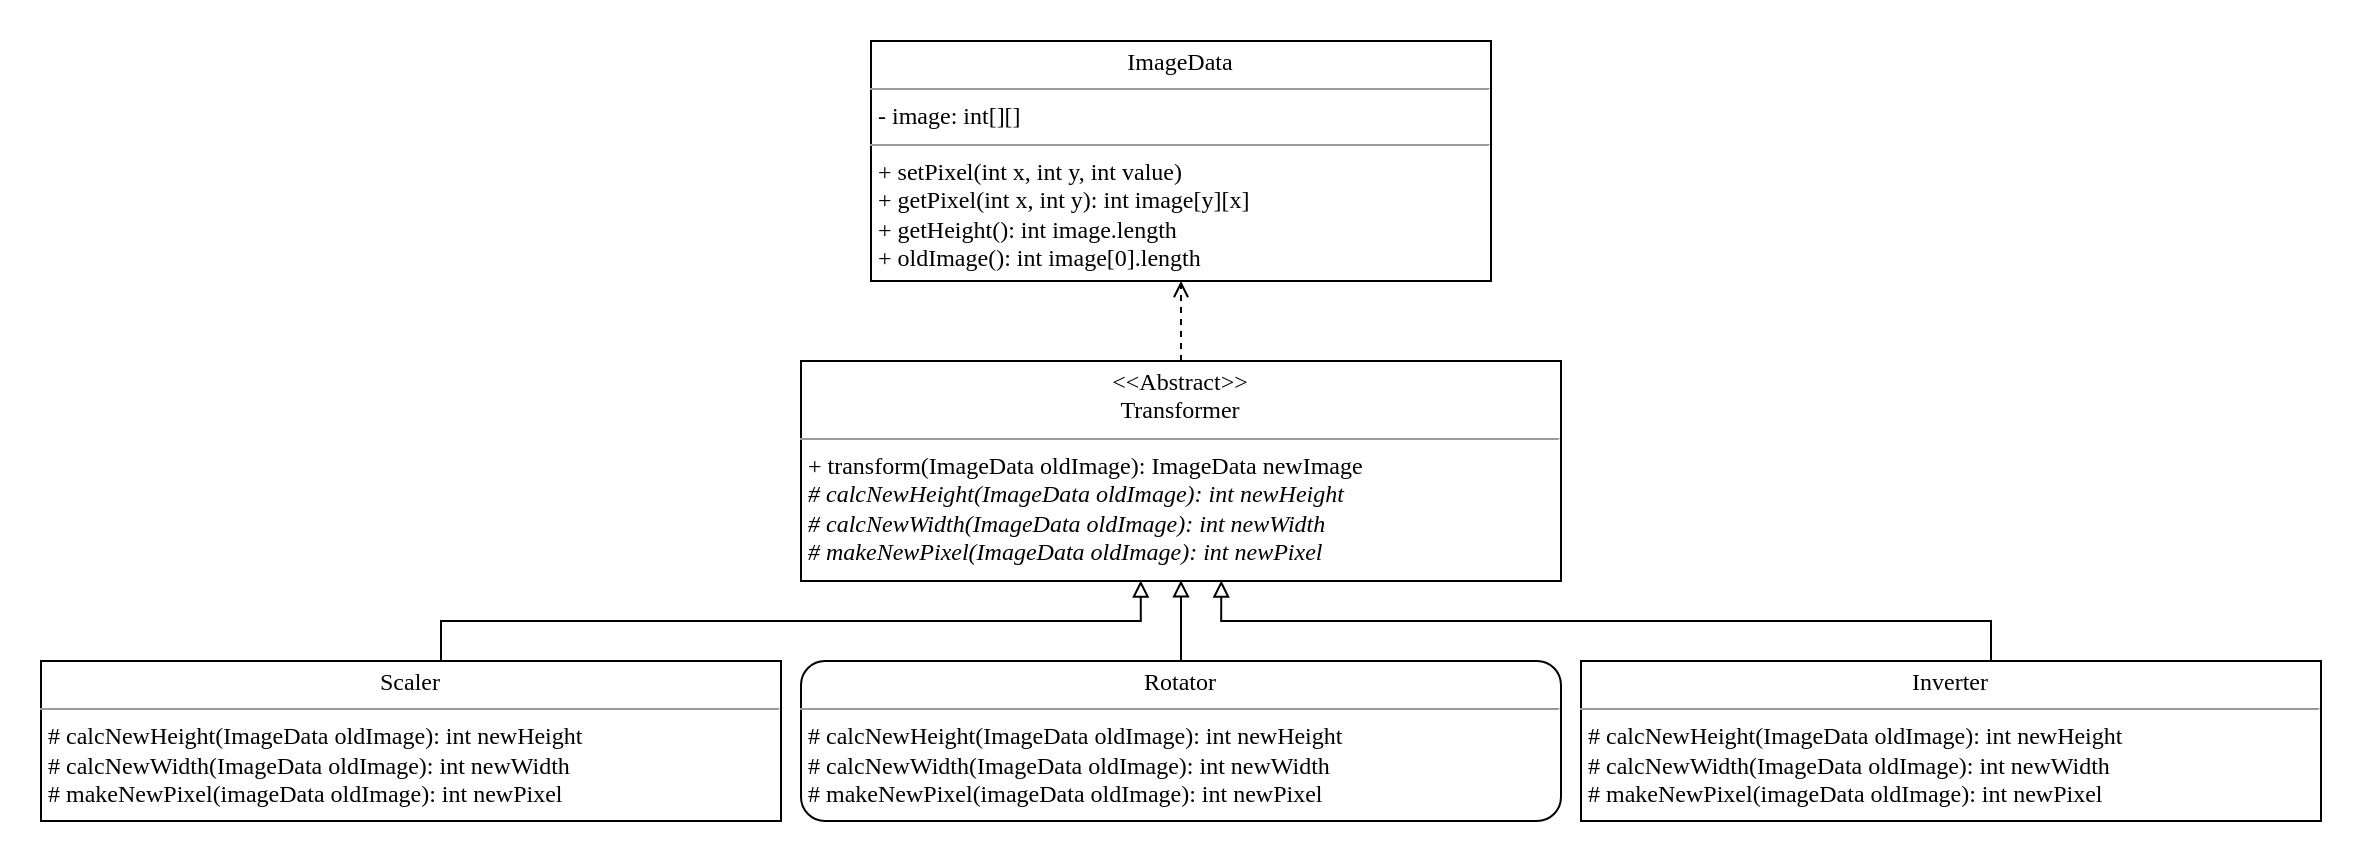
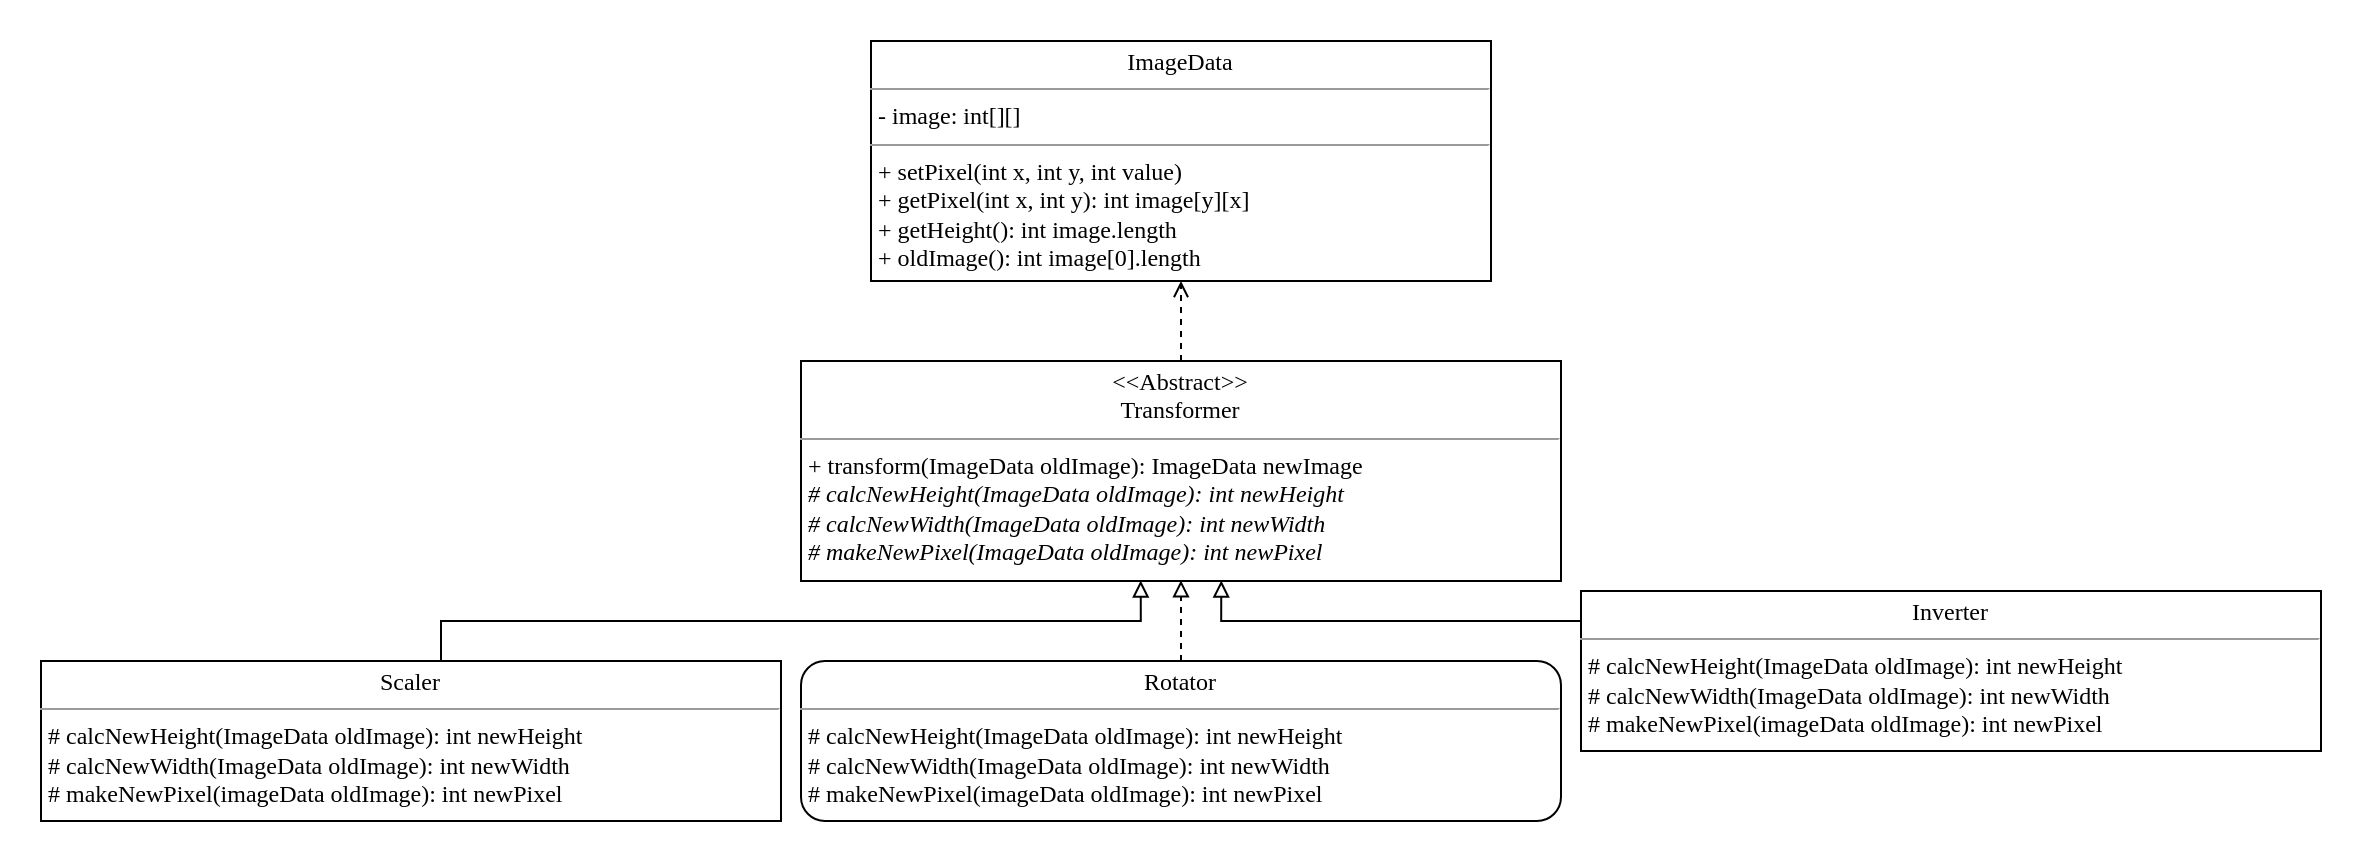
edge "Rotator # calcNewHeight(ImageData oldImage): int newHeight # calcNewWidth(ImageData oldImage): int newWidth # makeNewPixel(imageData oldImage): int newPixel" -> "<<Abstract>> Transformer + transform(ImageData oldImage): ImageData newImage # calcNewHeight(ImageData oldImage): int newHeight # calcNewWidth(ImageData oldImage): int newWidth # makeNewPixel(ImageData oldImage): int newPixel": style solid -> dashed
node "Inverter # calcNewHeight(ImageData oldImage): int newHeight # calcNewWidth(ImageData oldImage): int newWidth # makeNewPixel(imageData oldImage): int newPixel": moved (1951, 741) -> (1951, 671)
